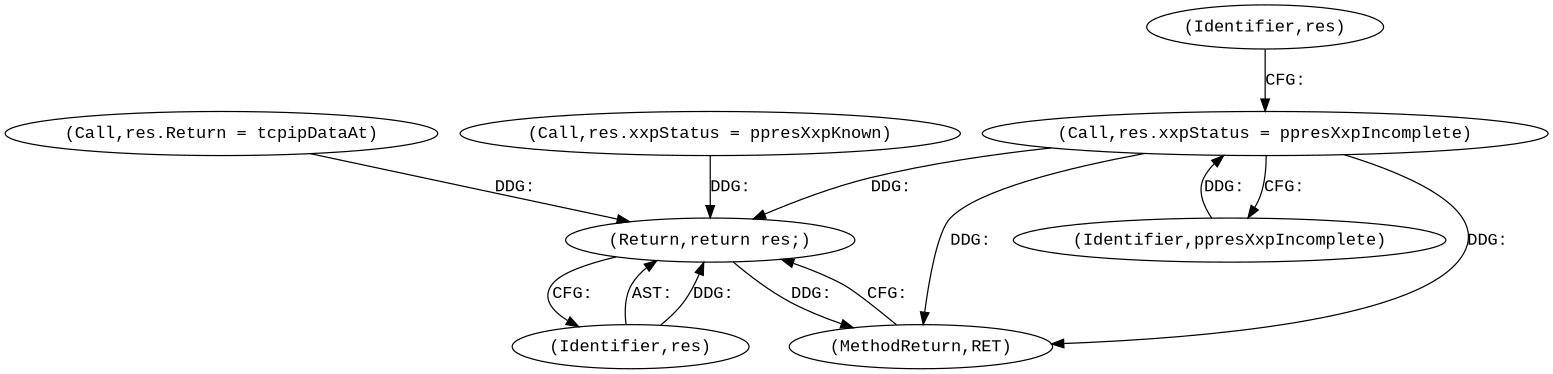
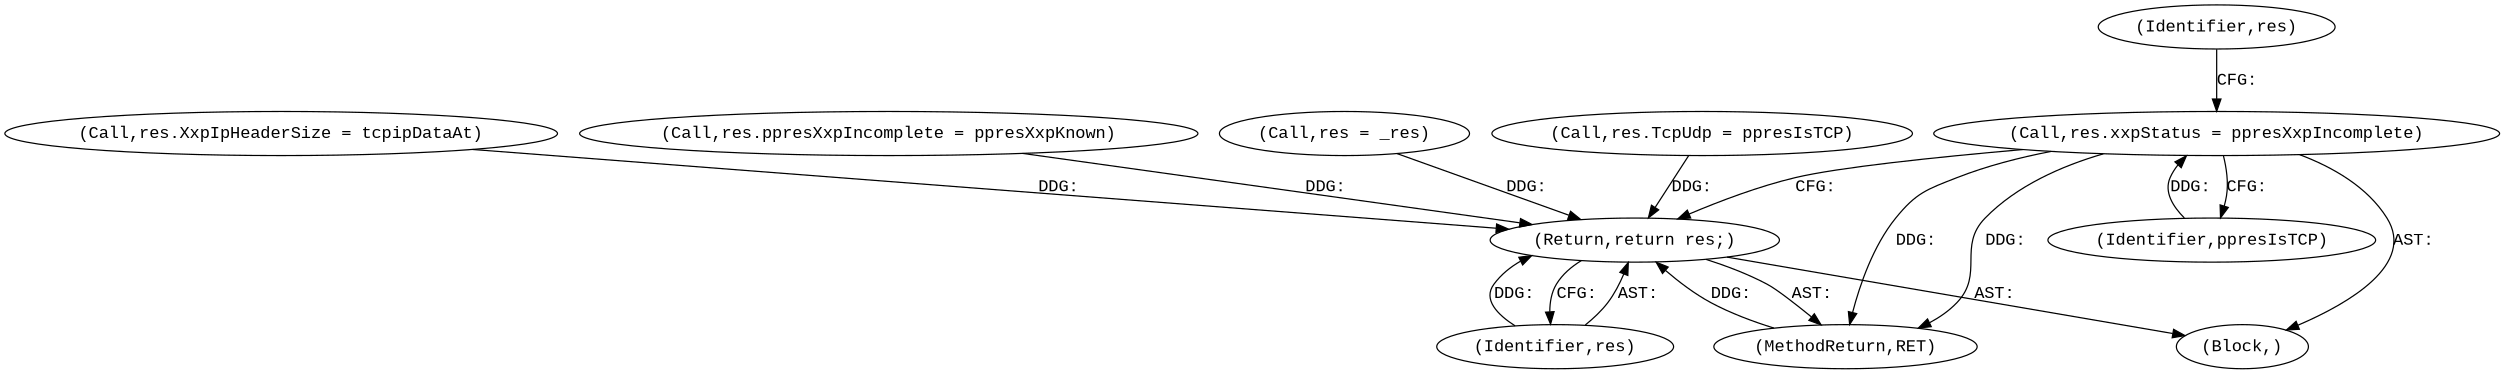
node "(Call,res.Return = tcpipDataAt)": label "(Call,res.Return = tcpipDataAt)" -> "(Call,res.XxpIpHeaderSize = tcpipDataAt)"
node "(Call,res.xxpStatus = ppresXxpKnown)": label "(Call,res.xxpStatus = ppresXxpKnown)" -> "(Call,res.ppresXxpIncomplete = ppresXxpKnown)"
node "(Call,res = _res)": added
node "(Call,res.TcpUdp = ppresIsTCP)": added
edge "(Call,res.xxpStatus = ppresXxpIncomplete)" -> "(Return,return res;)": label "DDG: " -> "CFG: "
node "(Identifier,ppresXxpIncomplete)": label "(Identifier,ppresXxpIncomplete)" -> "(Identifier,ppresIsTCP)"
edge "(Return,return res;)" -> "(MethodReturn,RET)": label "DDG: " -> "AST: "
edge "(MethodReturn,RET)" -> "(Return,return res;)": label "CFG: " -> "DDG: "
node "(Block,)": added
